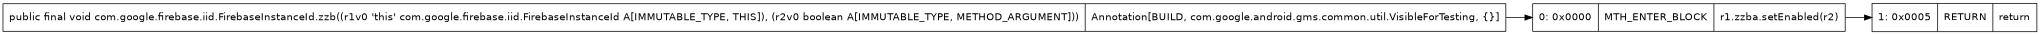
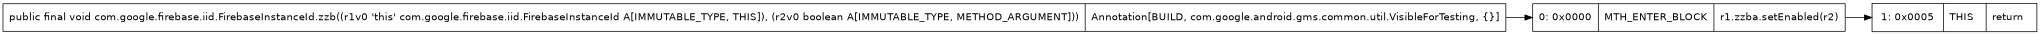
node "1: 0x0005": text "RETURN" -> "THIS"
